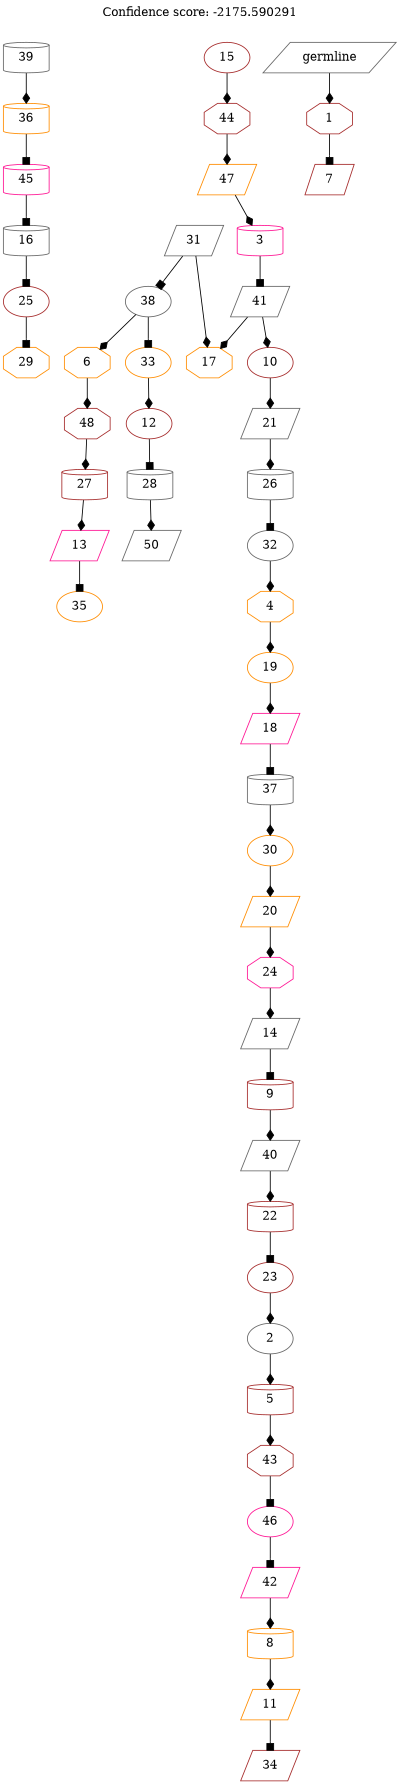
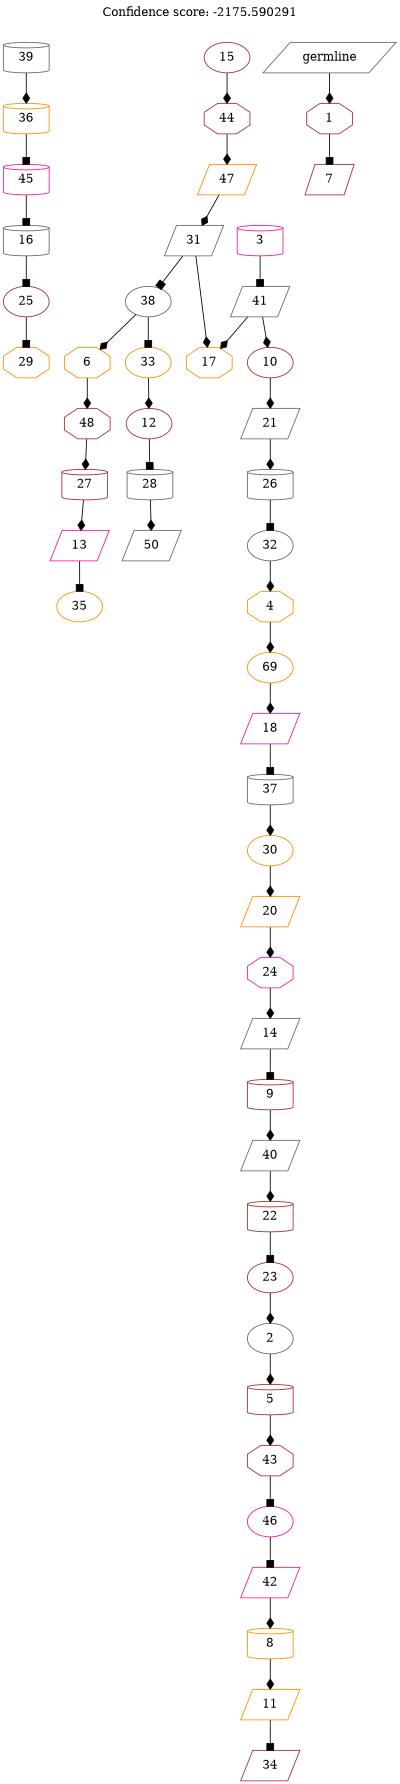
edge "47" -> "3": now "47" -> "31"
node "19": label "19" -> "69"
